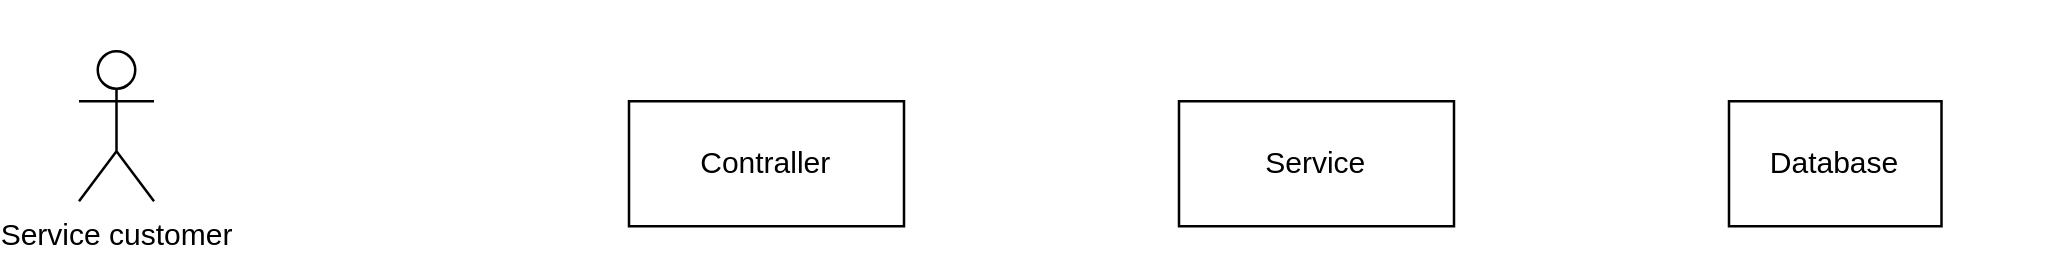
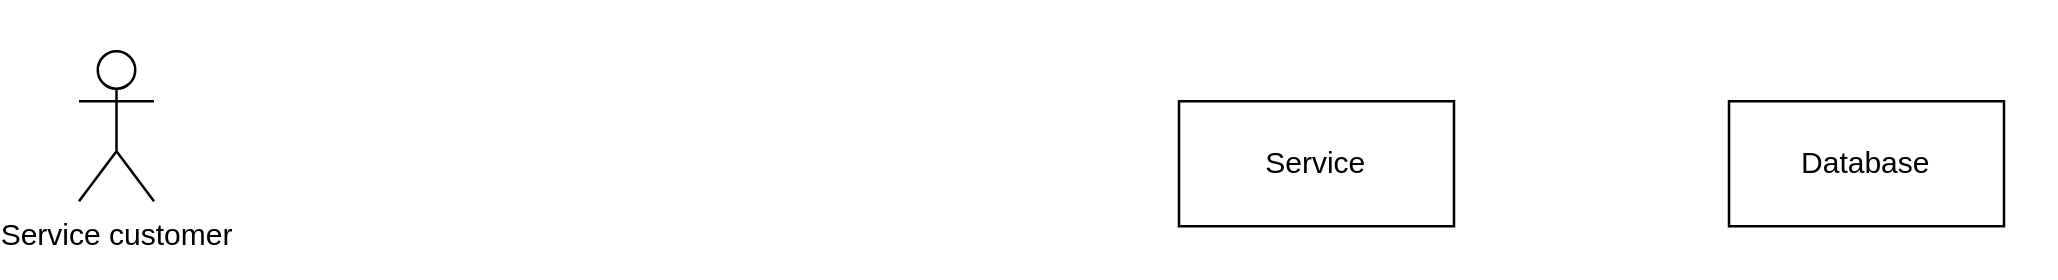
node "Contraller": removed
node "Database": size 213x125 -> 275x125
